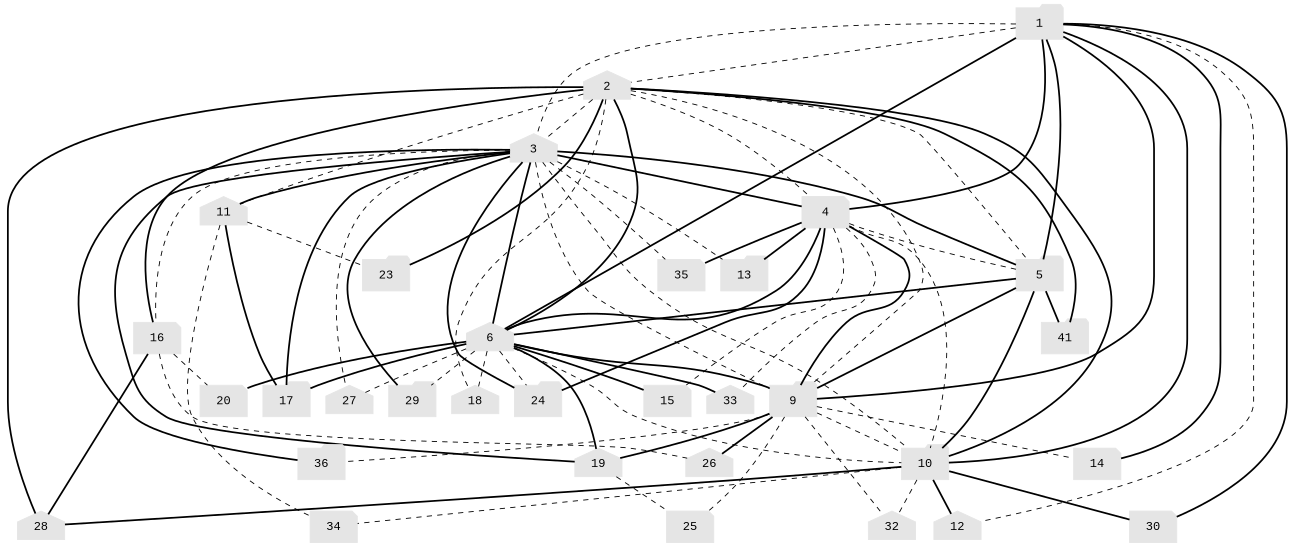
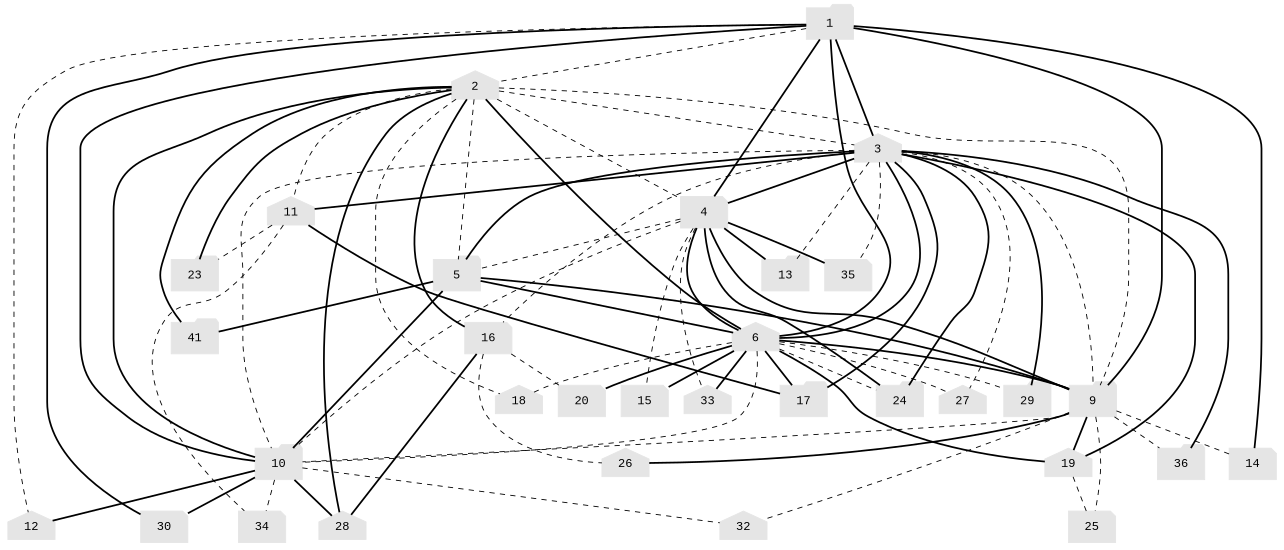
edge "1" -- "3": style dashed -> bold
edge "1" -- "5": removed
